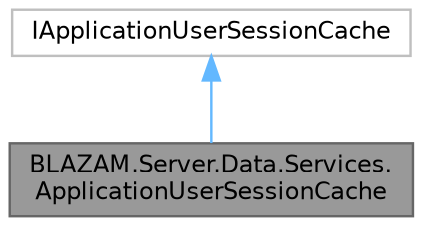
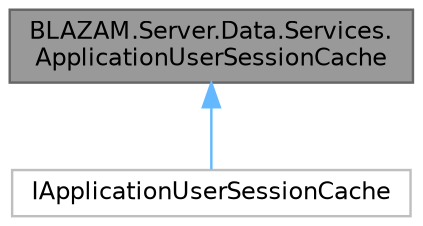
edge "BLAZAM.Server.Data.Services. ApplicationUserSessionCache" -> "IApplicationUserSessionCache": reversed
